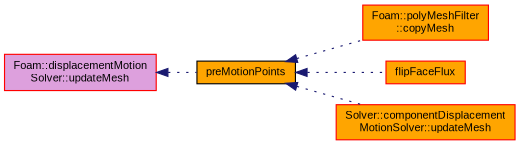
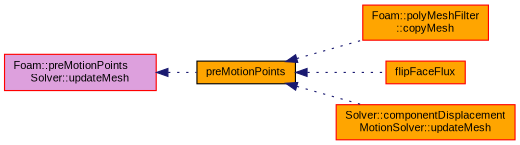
node "Foam::displacementMotion Solver::updateMesh": label "Foam::displacementMotion Solver::updateMesh" -> "Foam::preMotionPoints Solver::updateMesh"
